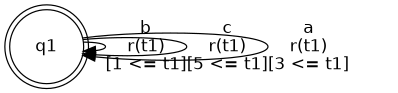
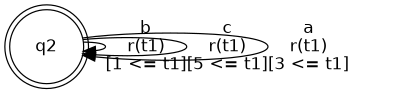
node "q1": label "q1" -> "q2"
